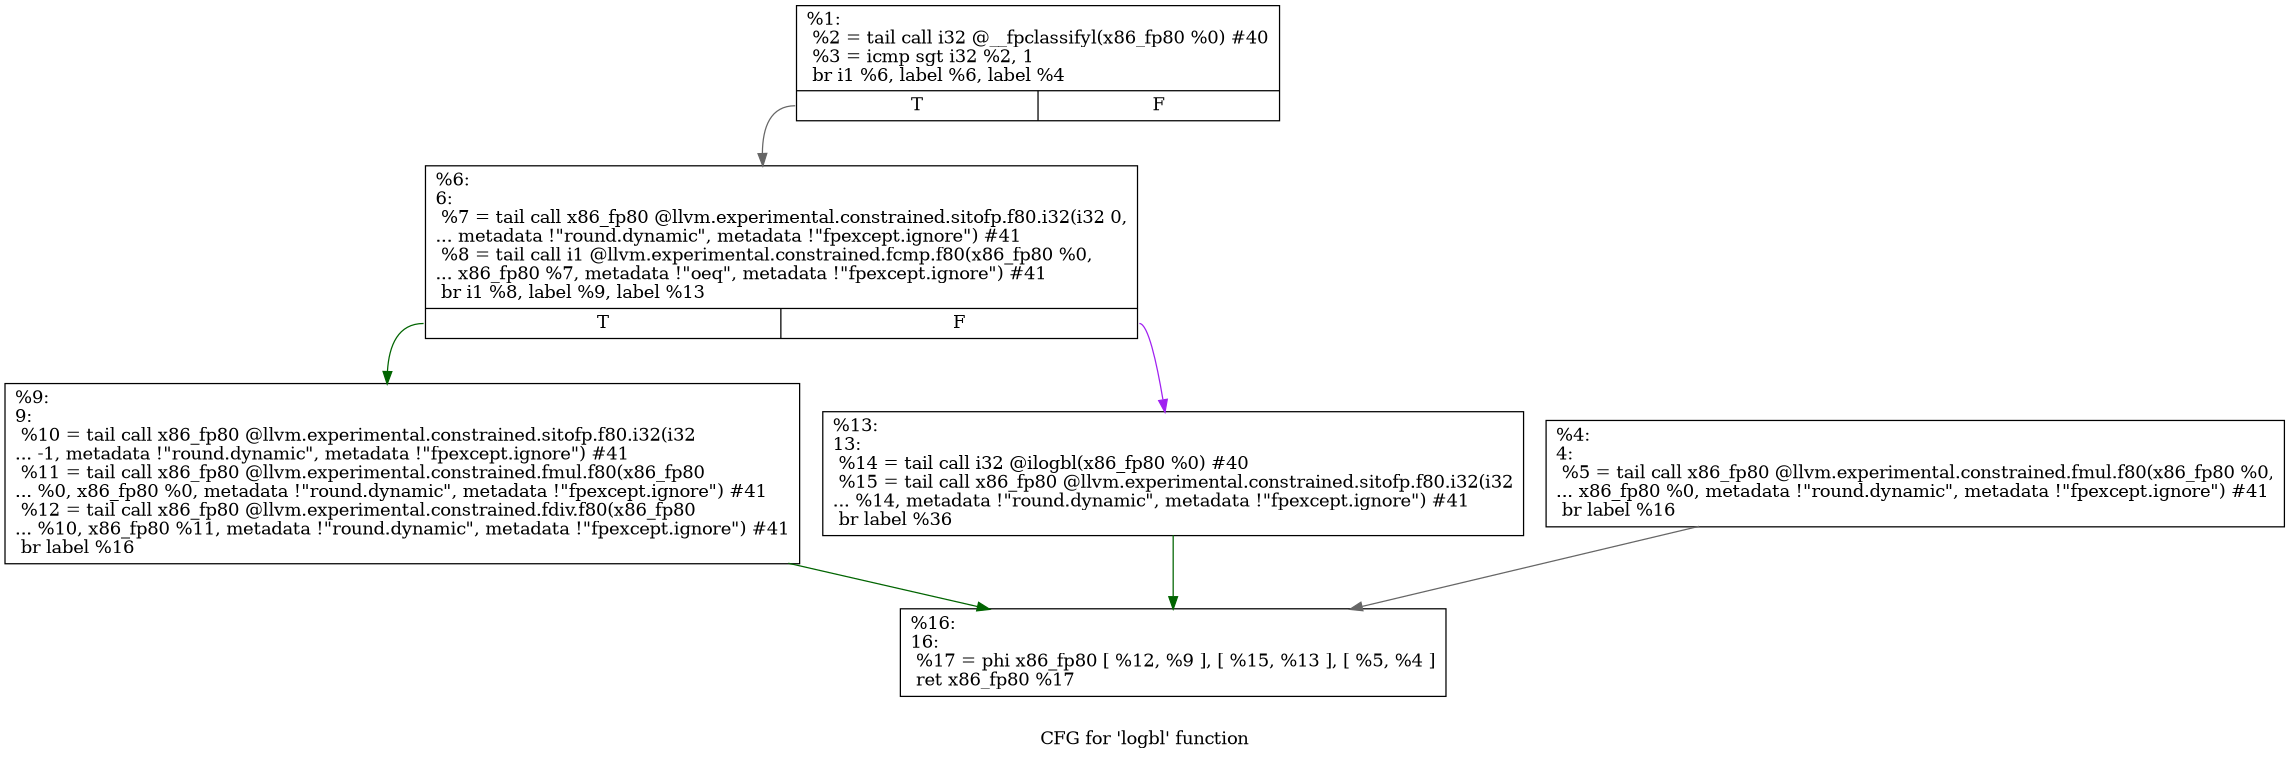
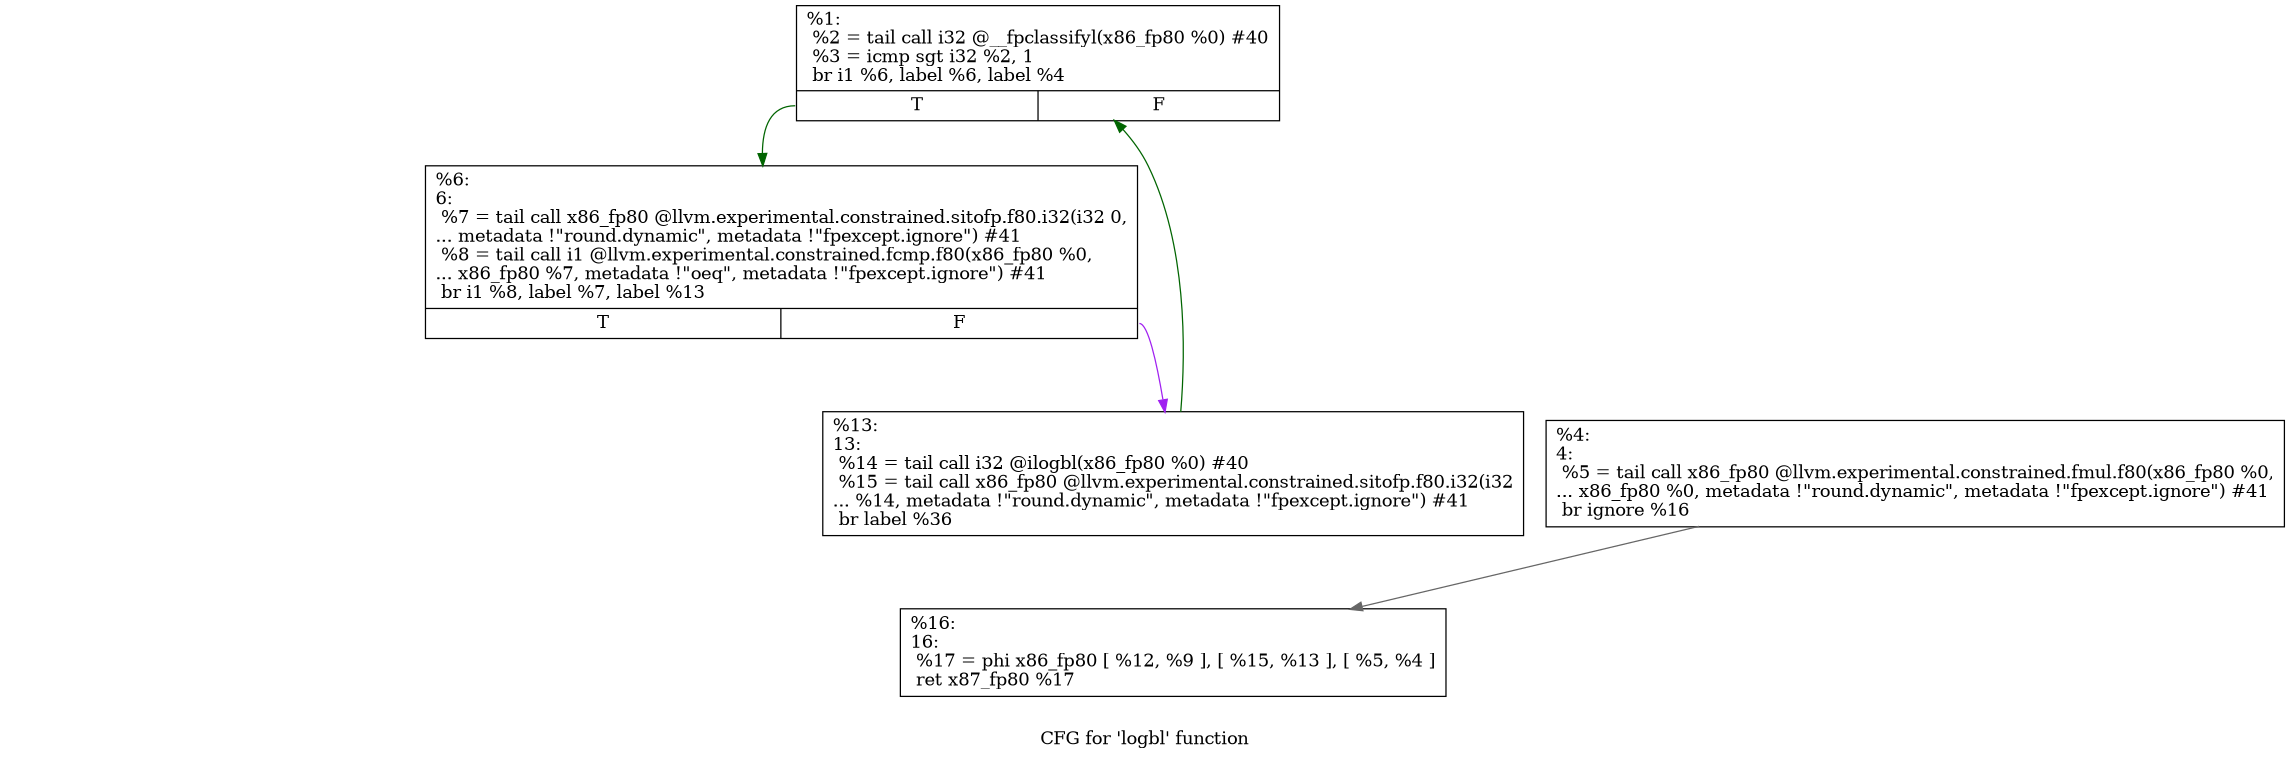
edge "%1:" -> "%6:": color gray40 -> darkgreen
node "%6:": text "br i1 %8, label %9, label %13" -> "br i1 %8, label %7, label %13"
node "%9:": removed
node "%4:": text "br label %16" -> "br ignore %16"
edge "%13:" -> "%16:": now "%13:" -> "%1:"
node "%16:": text "ret x86_fp80 %17" -> "ret x87_fp80 %17"
